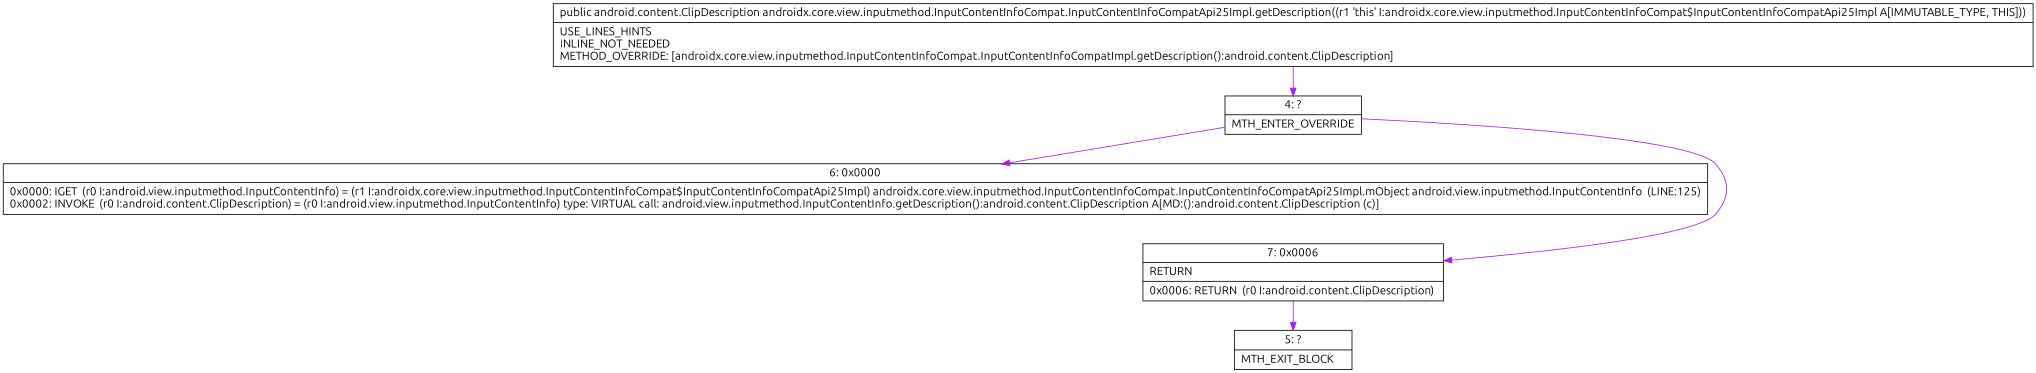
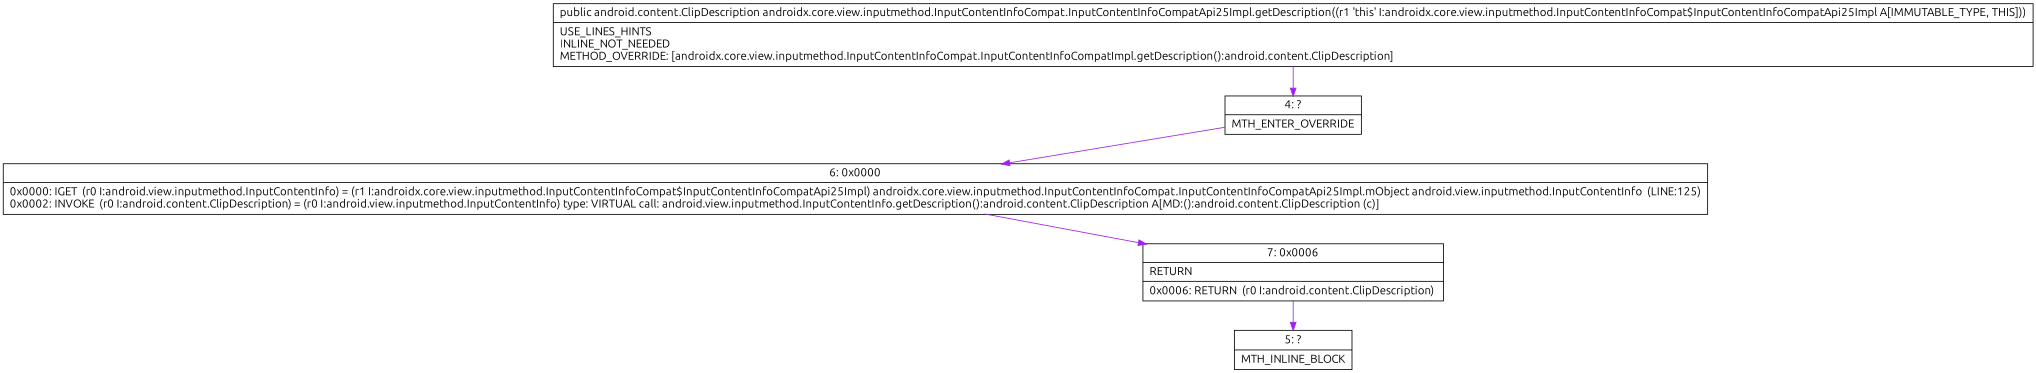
edge "4: ?" -> "7: 0x0006": now "6: 0x0000" -> "7: 0x0006"
node "5: ?": text "MTH_EXIT_BLOCK" -> "MTH_INLINE_BLOCK"
